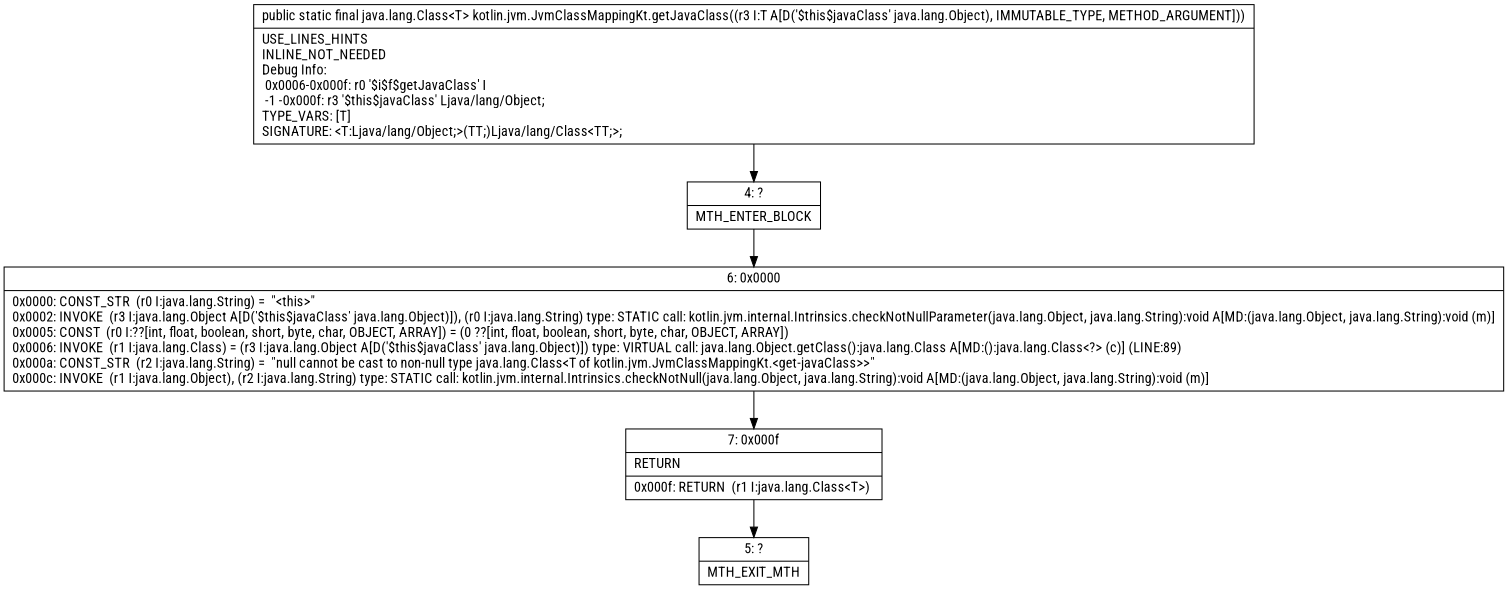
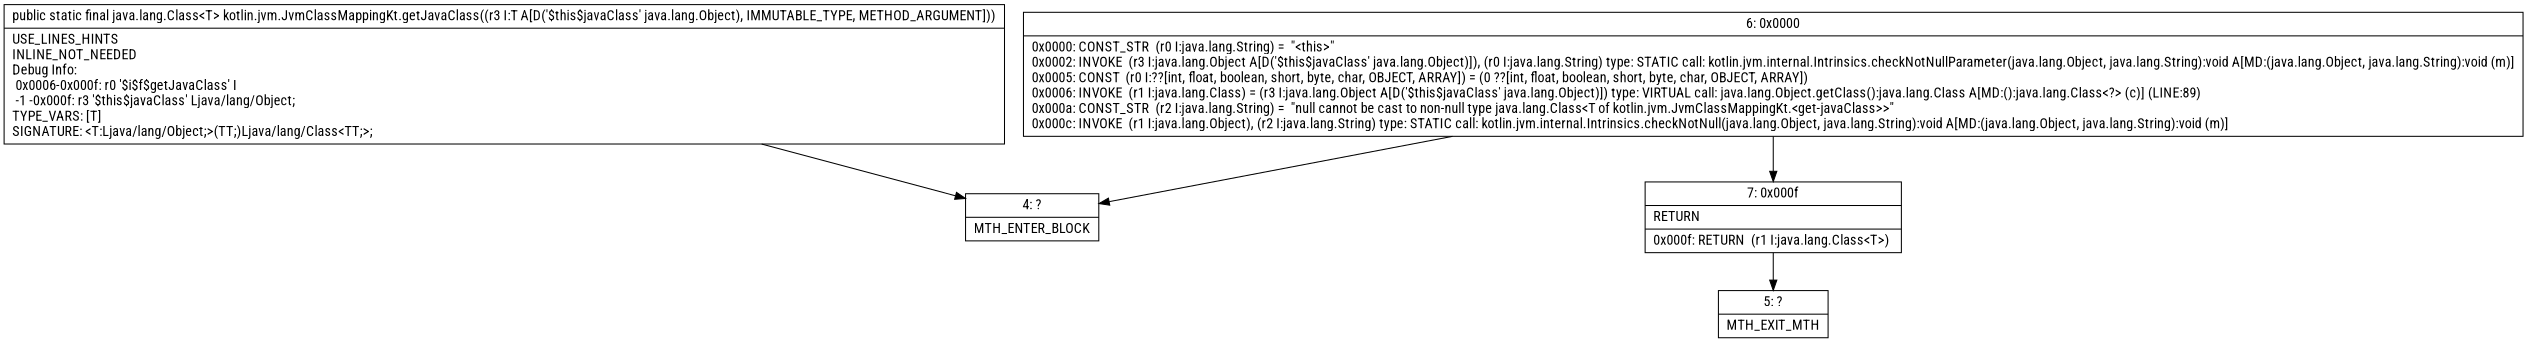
edge "4: ?" -> "6: 0x0000": reversed
